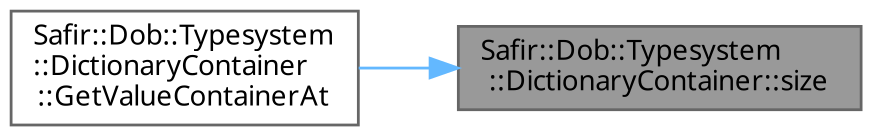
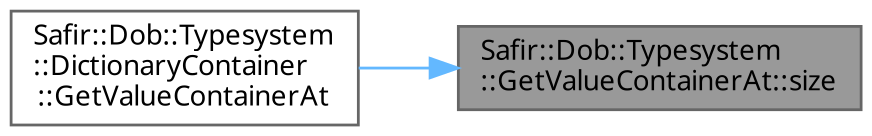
node "Safir::Dob::Typesystem ::DictionaryContainer::size": label "Safir::Dob::Typesystem ::DictionaryContainer::size" -> "Safir::Dob::Typesystem ::GetValueContainerAt::size"
